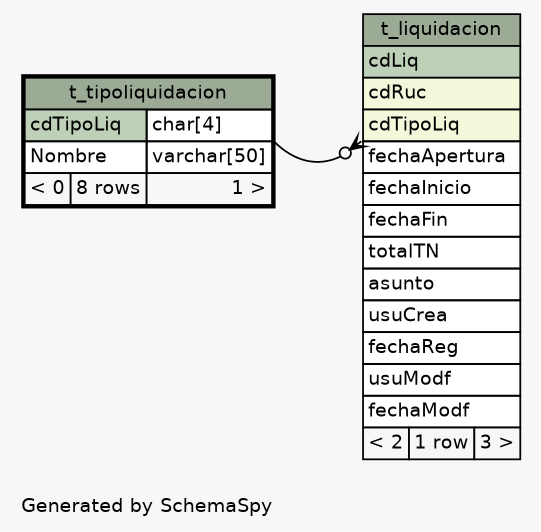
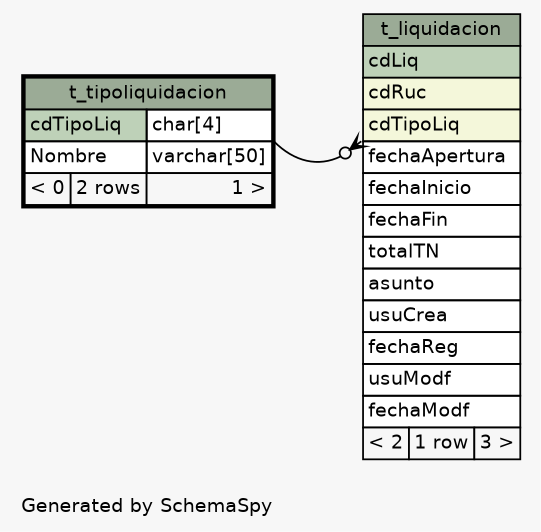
node "t_tipoliquidacion": text "8 rows" -> "2 rows"
